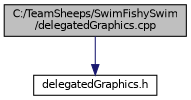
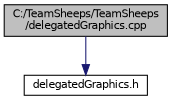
node "C:/TeamSheeps/SwimFishySwim /delegatedGraphics.cpp": label "C:/TeamSheeps/SwimFishySwim /delegatedGraphics.cpp" -> "C:/TeamSheeps/TeamSheeps /delegatedGraphics.cpp"
